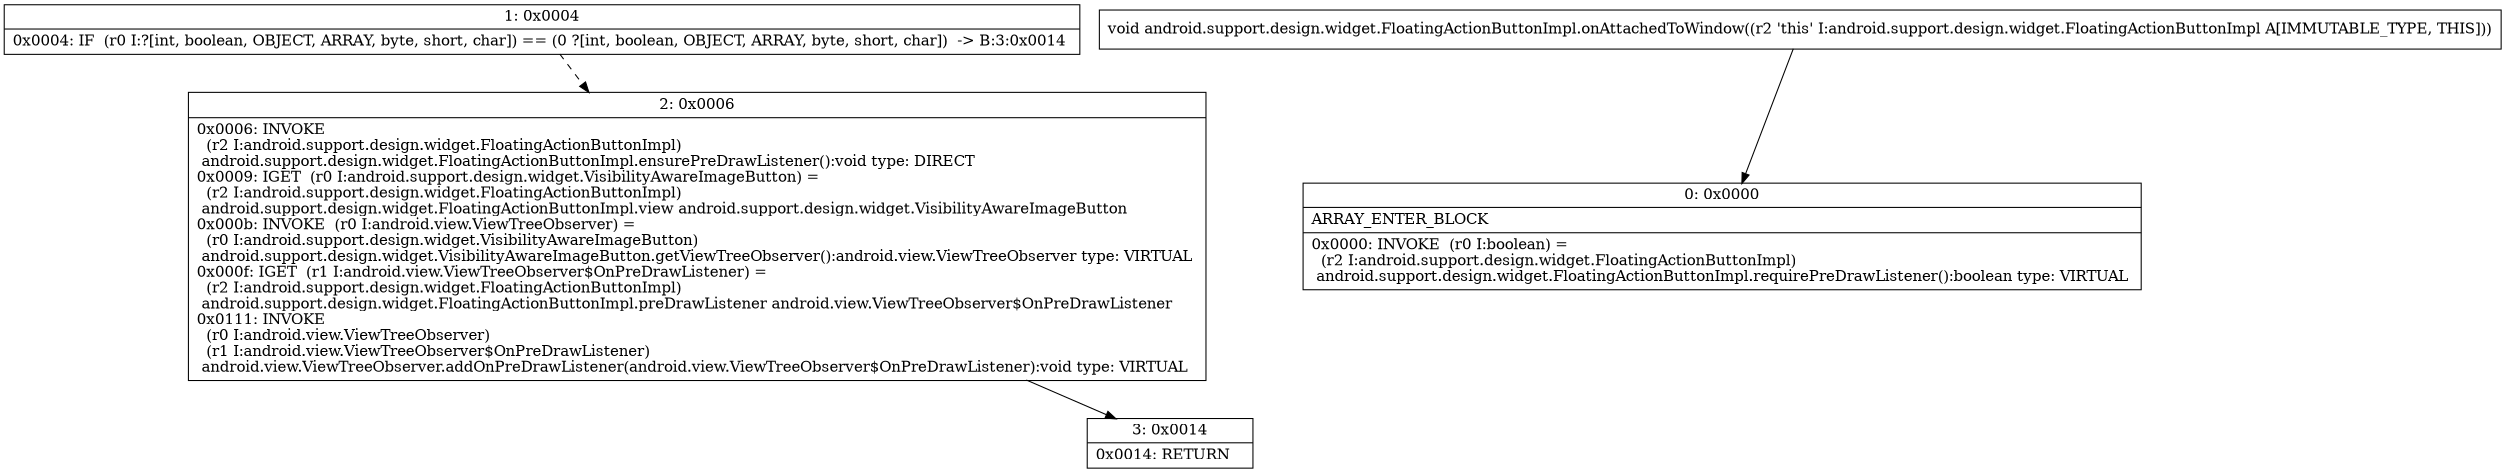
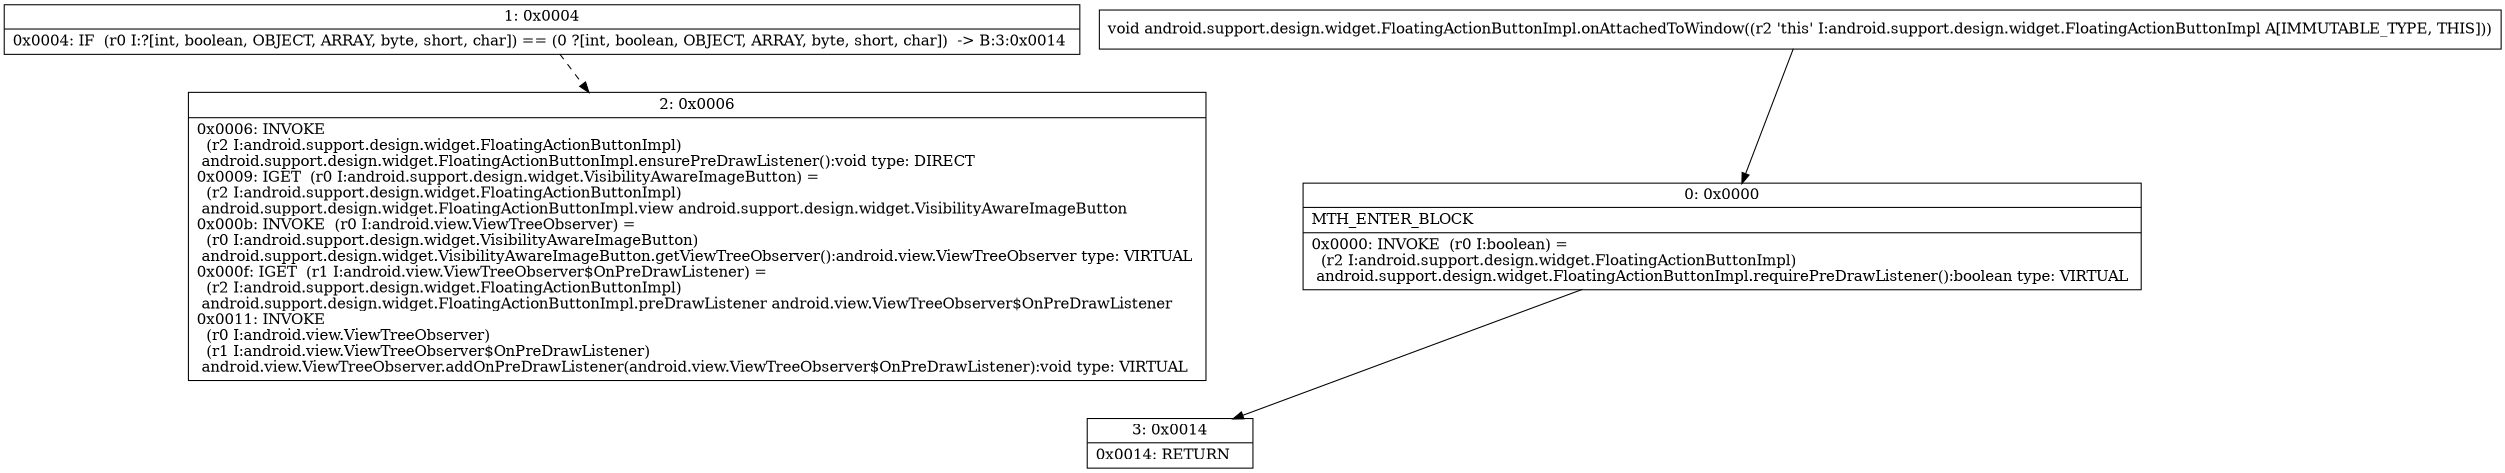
node "0: 0x0000": text "ARRAY_ENTER_BLOCK" -> "MTH_ENTER_BLOCK"
node "2: 0x0006": text "0x0111: INVOKE" -> "0x0011: INVOKE"
edge "2: 0x0006" -> "3: 0x0014": now "0: 0x0000" -> "3: 0x0014"
